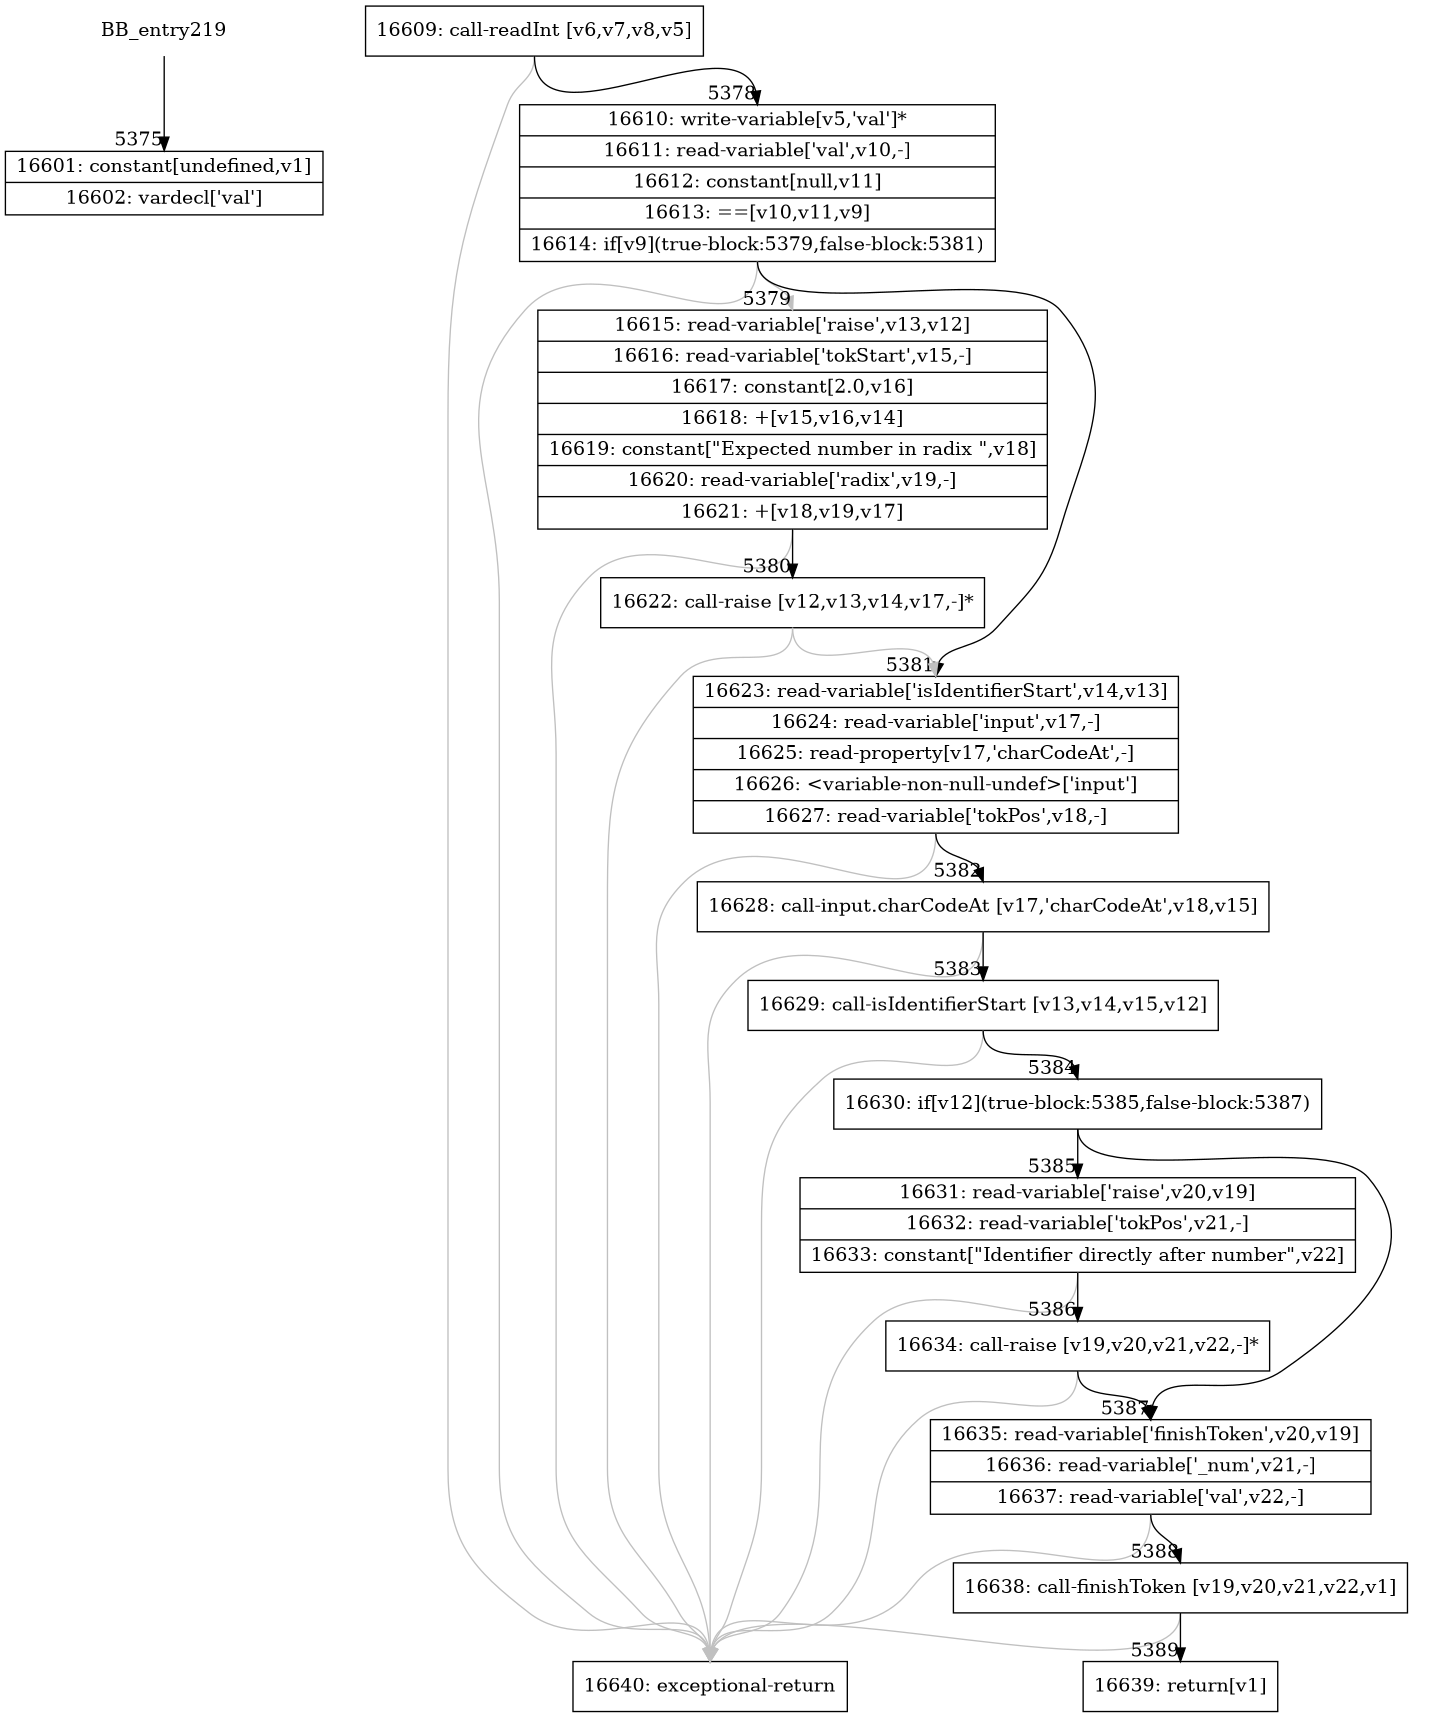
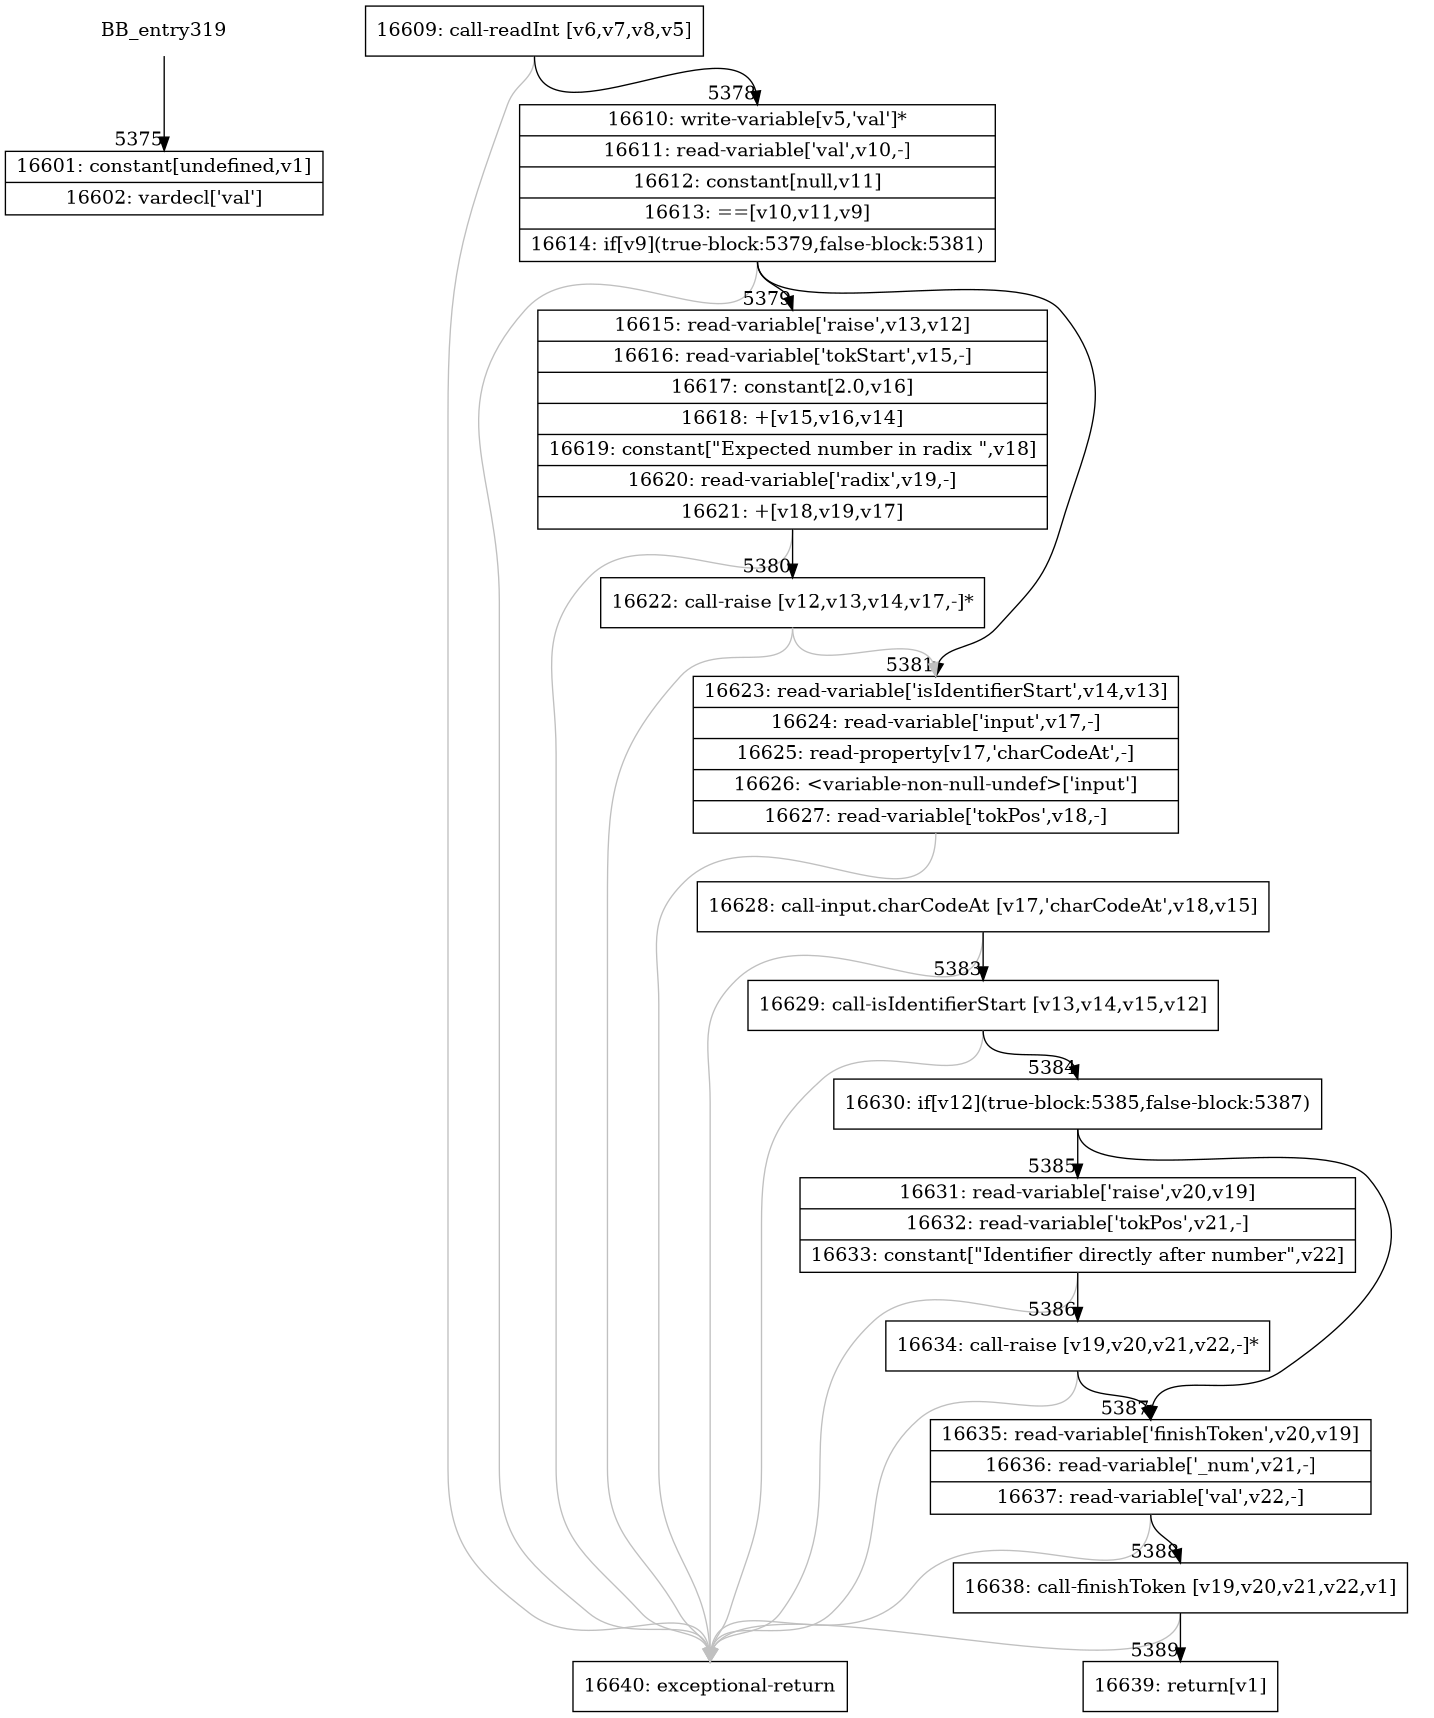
node "BB_entry219": label "BB_entry219" -> "BB_entry319"
edge "16610: write-variable[v5,'val']*" -> "16615: read-variable['raise',v13,v12]": color gray -> black
edge "16623: read-variable['isIdentifierStart',v14,v13]" -> "16628: call-input.charCodeAt [v17,'charCodeAt',v18,v15]": removed
